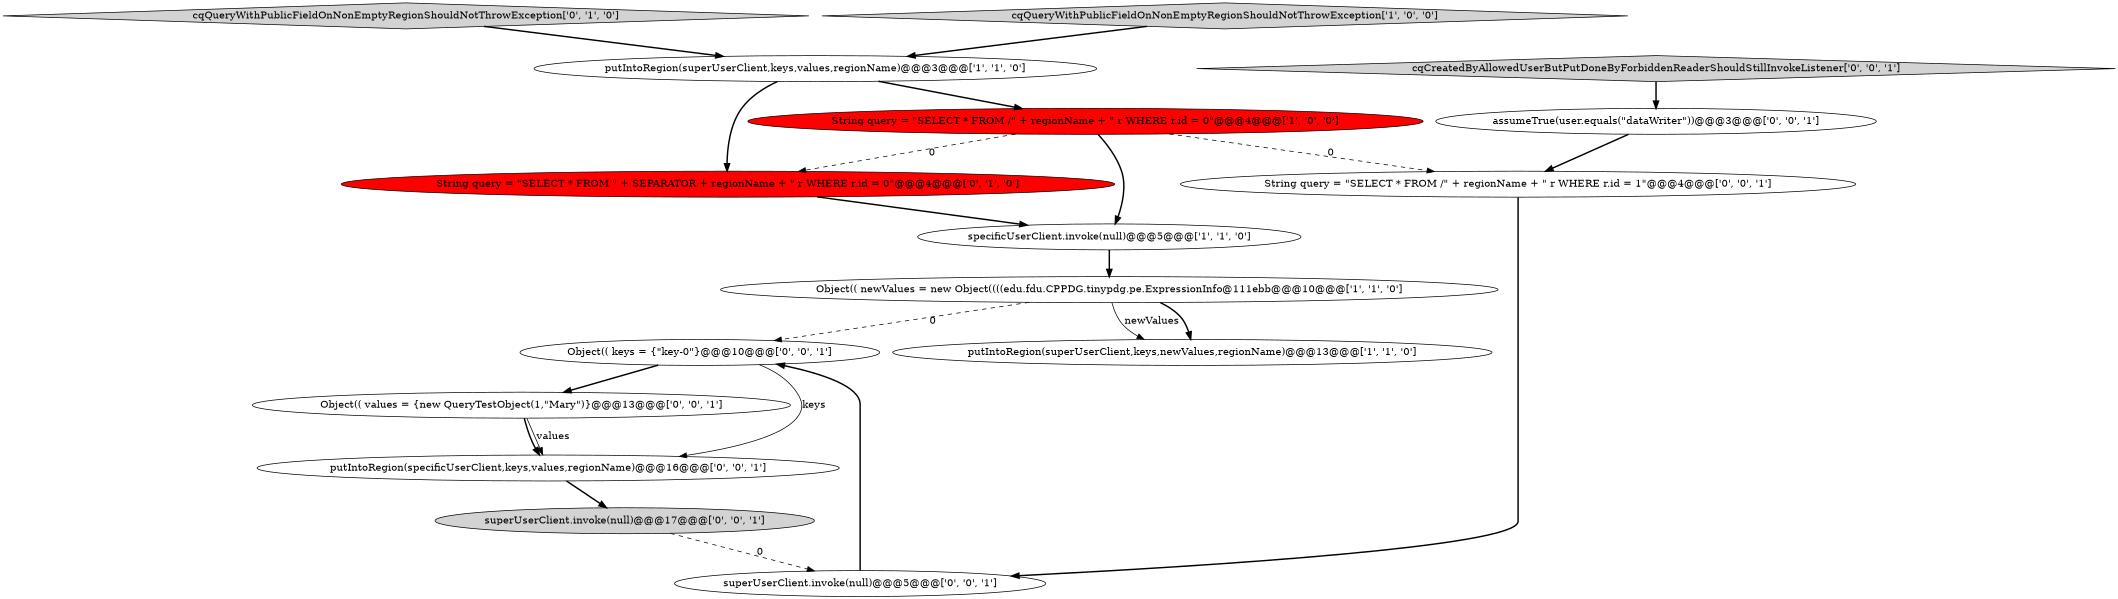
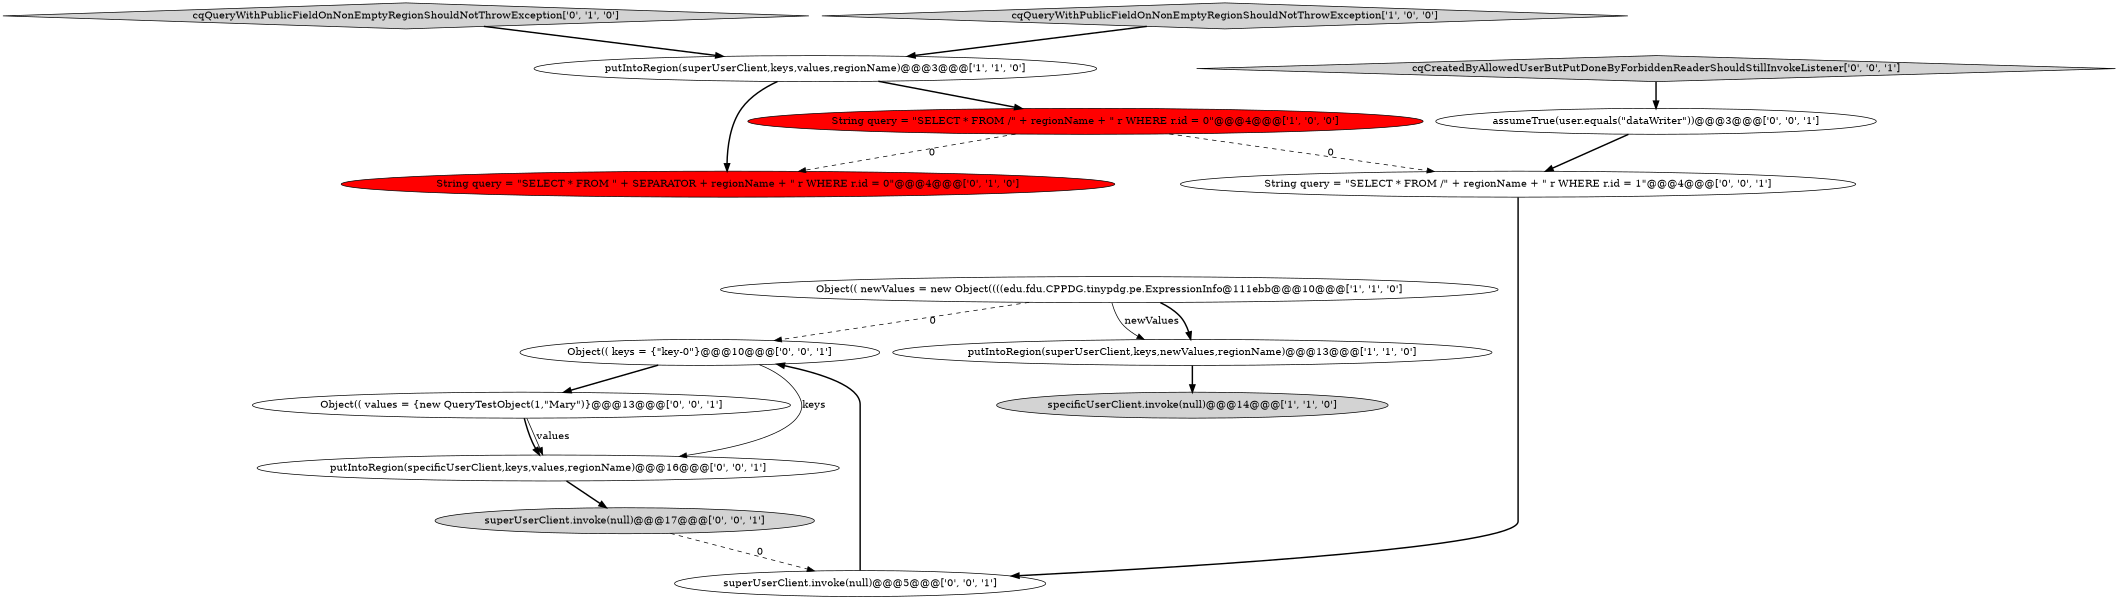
node "specificUserClient.invoke(null)@@@5@@@['1', '1', '0']": removed
node "specificUserClient.invoke(null)@@@14@@@['1', '1', '0']": added
